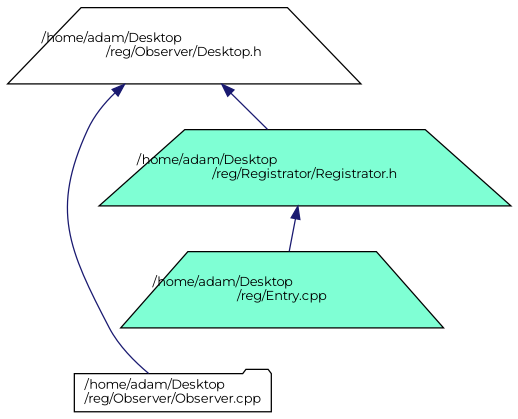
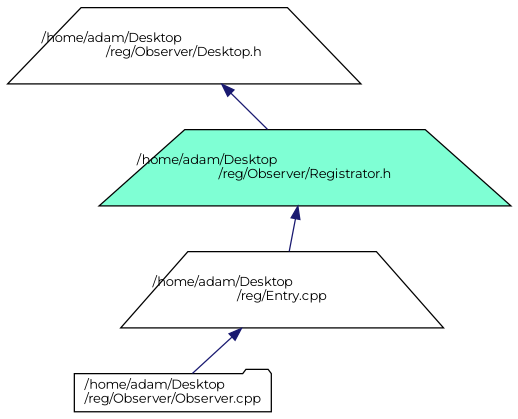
node "/home/adam/Desktop /reg/Registrator/Registrator.h": label "/home/adam/Desktop /reg/Registrator/Registrator.h" -> "/home/adam/Desktop /reg/Observer/Registrator.h"
edge "/home/adam/Desktop /reg/Observer/Observer.cpp" -> "/home/adam/Desktop /reg/Observer/Desktop.h": now "/home/adam/Desktop /reg/Observer/Observer.cpp" -> "/home/adam/Desktop /reg/Entry.cpp"
node "/home/adam/Desktop /reg/Entry.cpp": fillcolor aquamarine -> white
